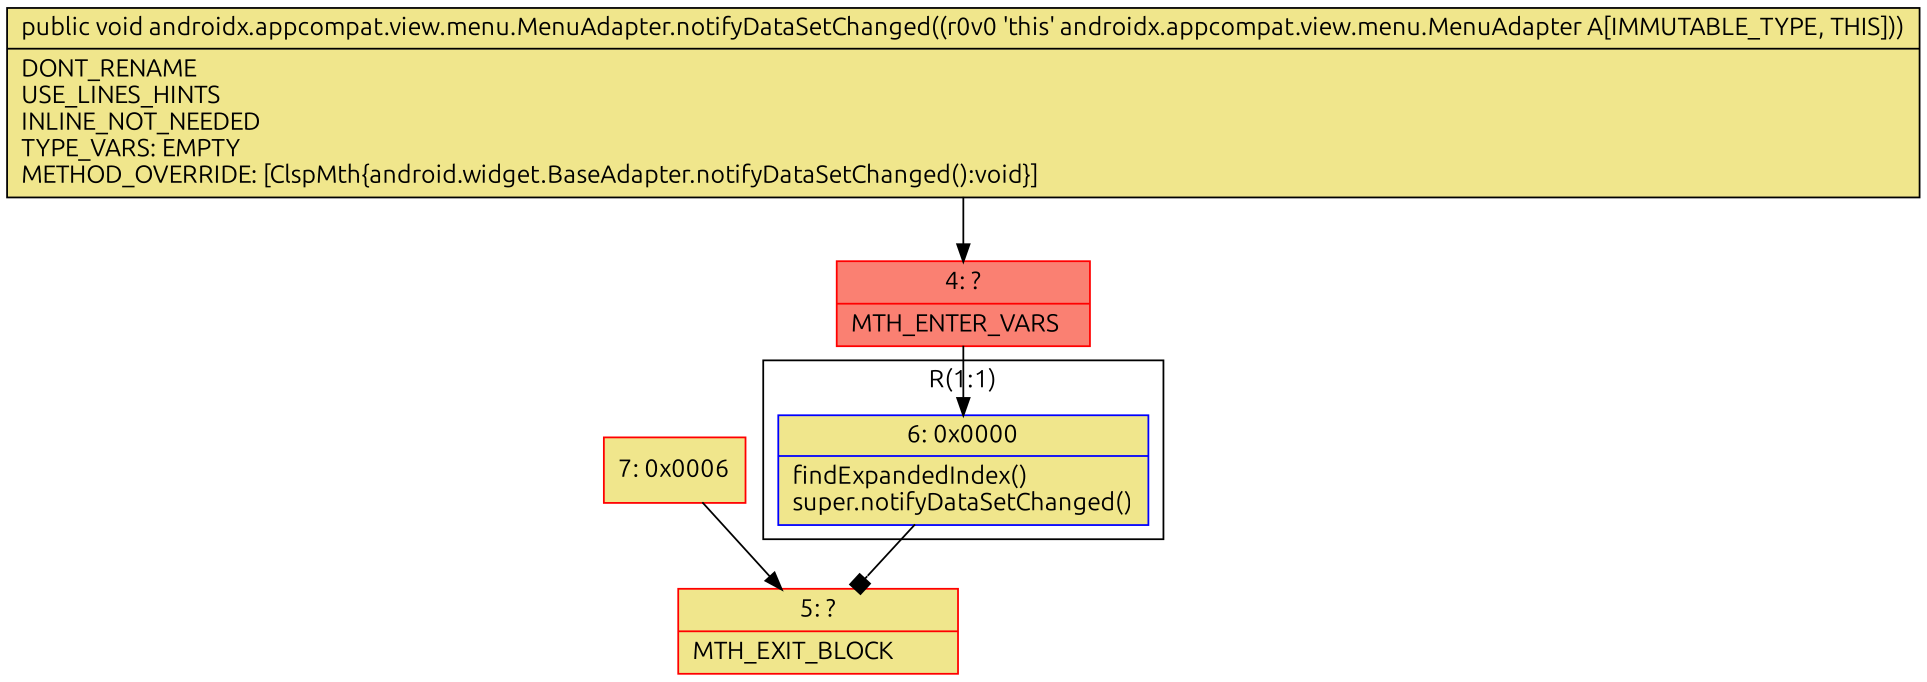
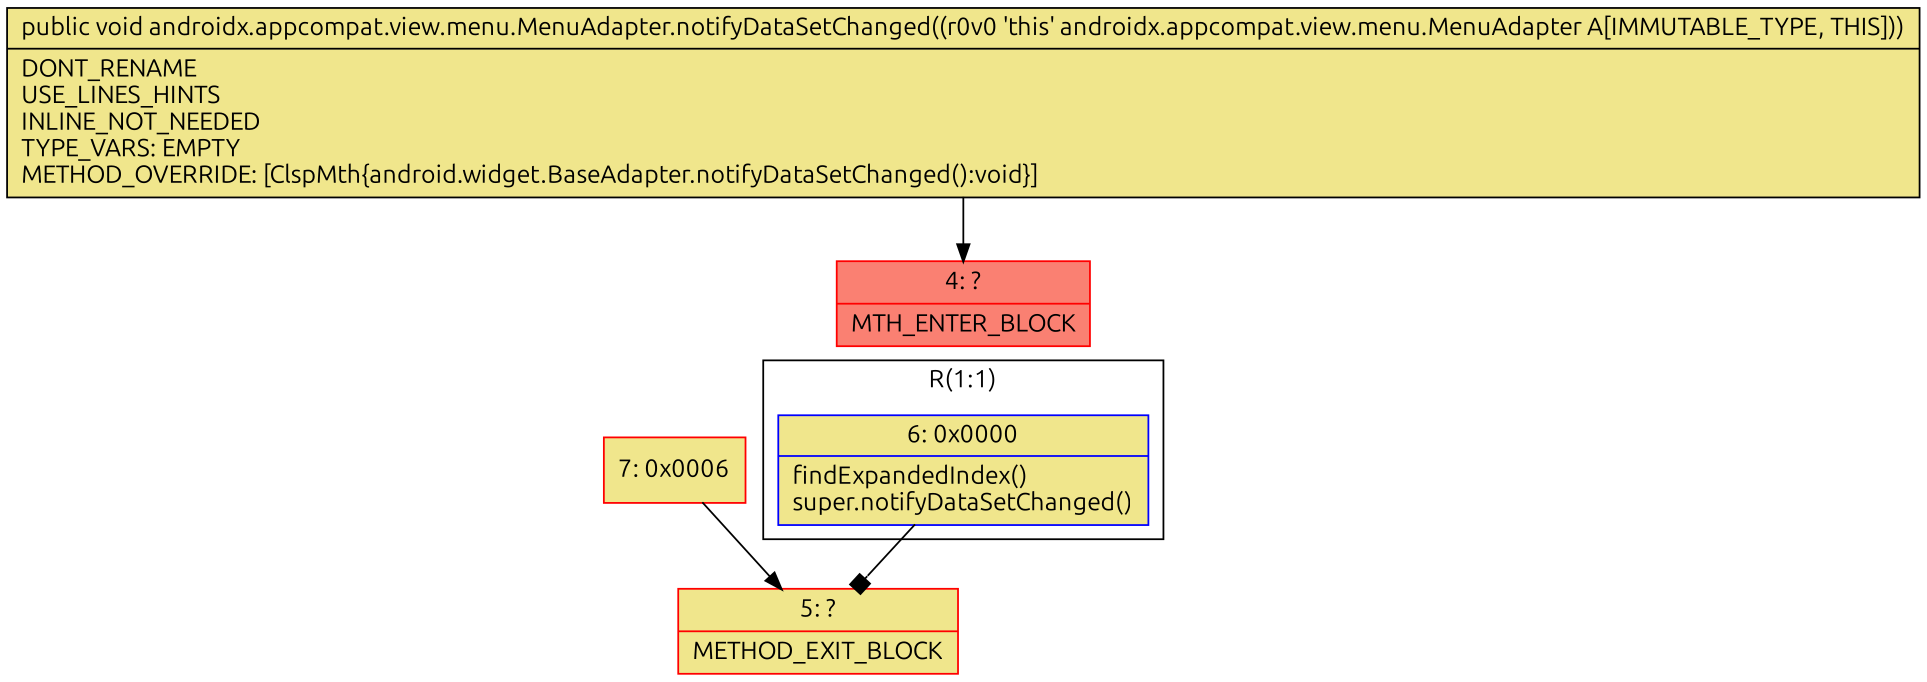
node "4: ?": text "MTH_ENTER_VARS" -> "MTH_ENTER_BLOCK"
edge "4: ?" -> "6: 0x0000": removed
node "5: ?": text "MTH_EXIT_BLOCK" -> "METHOD_EXIT_BLOCK"
